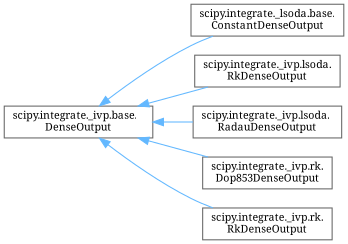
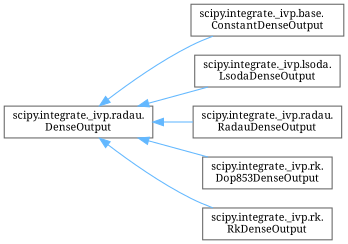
node "scipy.integrate._lsoda.base. ConstantDenseOutput": label "scipy.integrate._lsoda.base. ConstantDenseOutput" -> "scipy.integrate._ivp.base. ConstantDenseOutput"
node "scipy.integrate._ivp.lsoda. RkDenseOutput": label "scipy.integrate._ivp.lsoda. RkDenseOutput" -> "scipy.integrate._ivp.lsoda. LsodaDenseOutput"
node "scipy.integrate._ivp.base. DenseOutput": label "scipy.integrate._ivp.base. DenseOutput" -> "scipy.integrate._ivp.radau. DenseOutput"
node "scipy.integrate._ivp.lsoda. RadauDenseOutput": label "scipy.integrate._ivp.lsoda. RadauDenseOutput" -> "scipy.integrate._ivp.radau. RadauDenseOutput"
